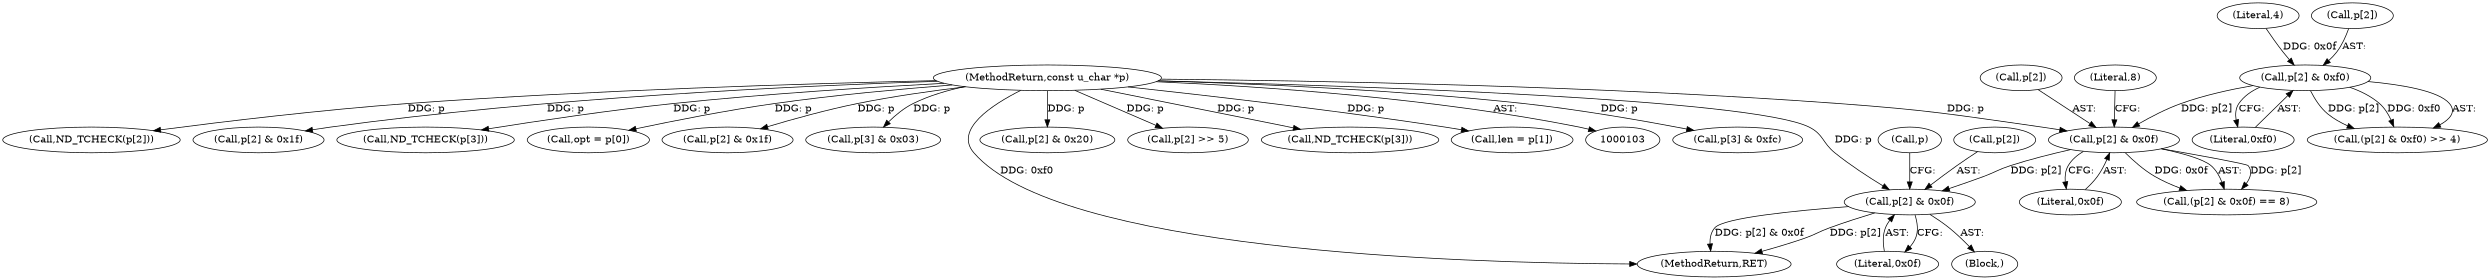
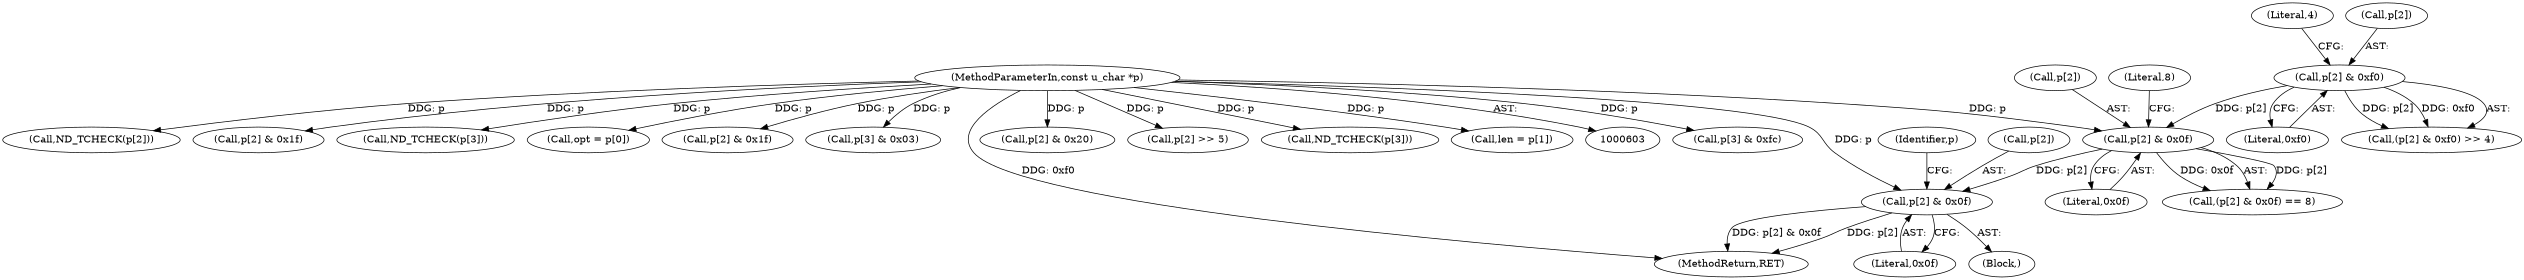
edge "(Literal,4)" -> "(Call,p[2] & 0xf0)": label "DDG: 0x0f" -> "CFG: "
node "(MethodReturn,const u_char *p)": label "(MethodReturn,const u_char *p)" -> "(MethodParameterIn,const u_char *p)"
node "1000103": label "1000103" -> "1000603"
node "(Call,p)": label "(Call,p)" -> "(Identifier,p)"
